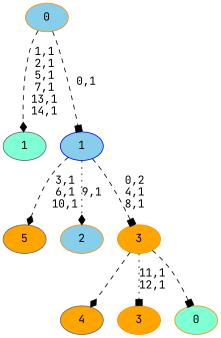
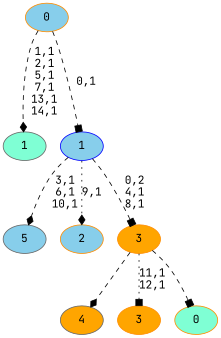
node "5": fillcolor orange -> skyblue
